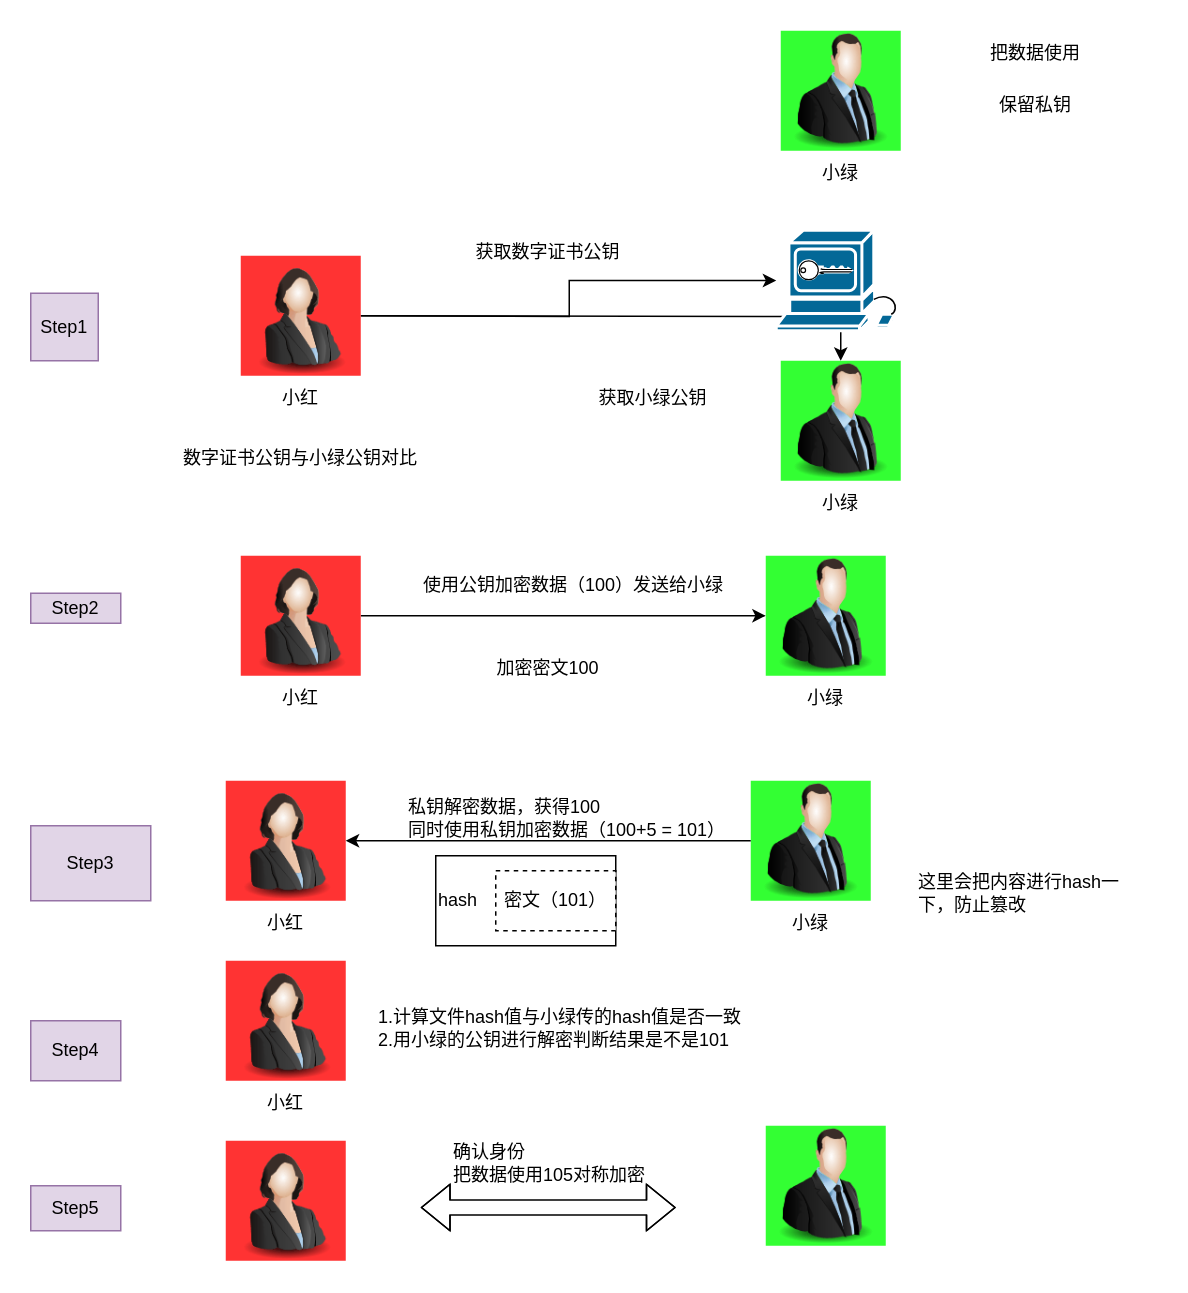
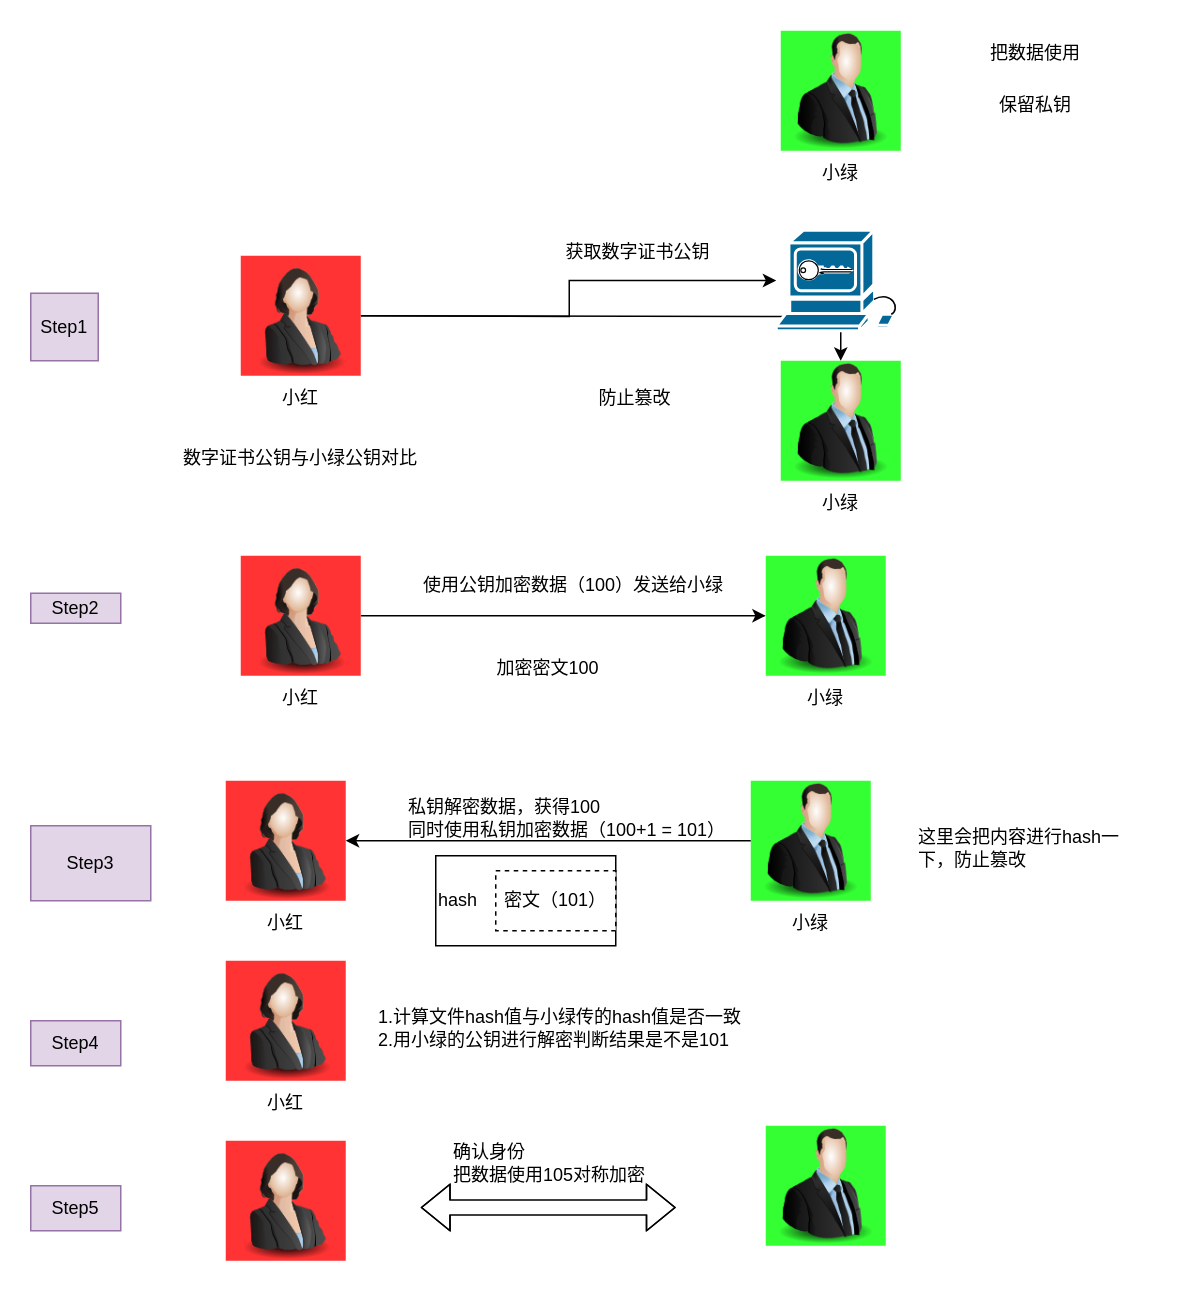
node "获取数字证书公钥": moved (563, 253) -> (653, 253)
node "获取小绿公钥": label "获取小绿公钥" -> "防止篡改"
node "私钥解密数据，获得100 同时使用私钥加密数据（100+5 = 101）": label "私钥解密数据，获得100 同时使用私钥加密数据（100+5 = 101）" -> "私钥解密数据，获得100 同时使用私钥加密数据（100+1 = 101）"
node "这里会把内容进行hash一下，防止篡改": moved (1036, 893) -> (1036, 848)
node "Step4": size 90x60 -> 90x45
